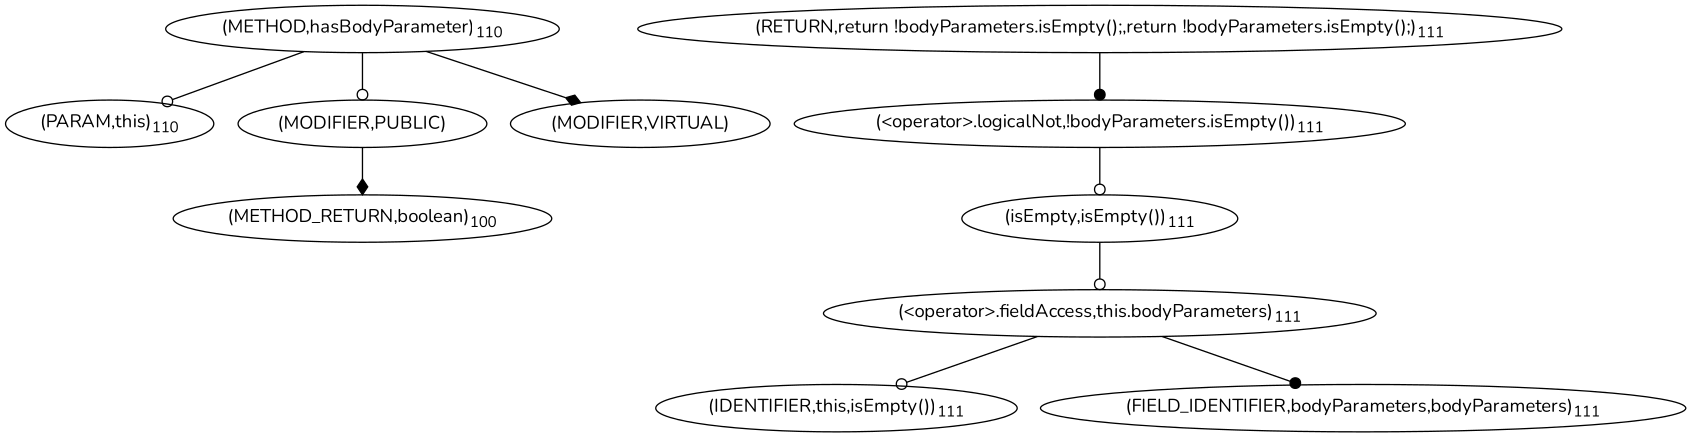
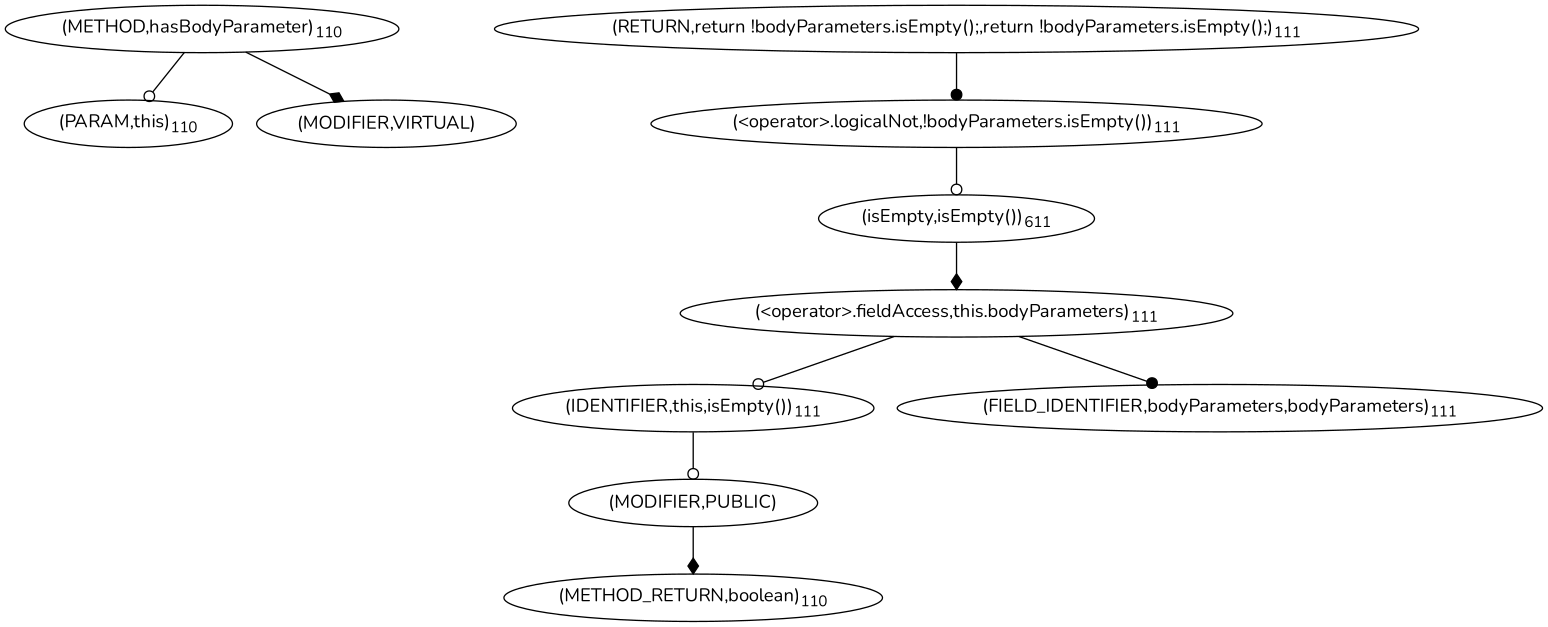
edge "(METHOD,hasBodyParameter)" -> "(MODIFIER,PUBLIC)": now "(IDENTIFIER,this,isEmpty())" -> "(MODIFIER,PUBLIC)"
node "(METHOD_RETURN,boolean)": text "100" -> "110"
node "(isEmpty,isEmpty())": text "111" -> "611"
edge "(isEmpty,isEmpty())" -> "(<operator>.fieldAccess,this.bodyParameters)": arrowhead odot -> diamond
